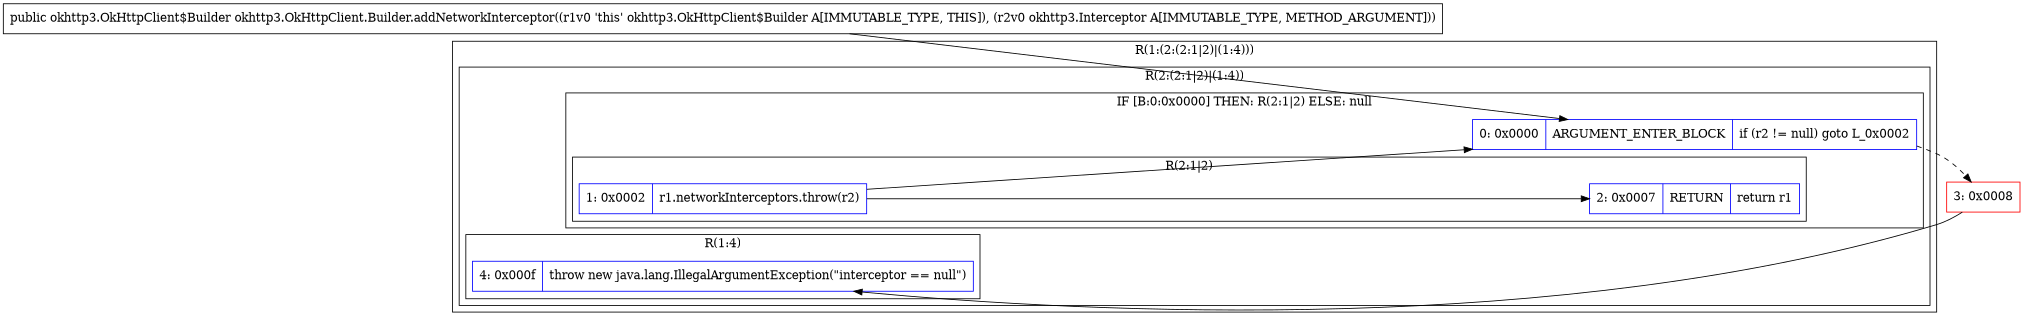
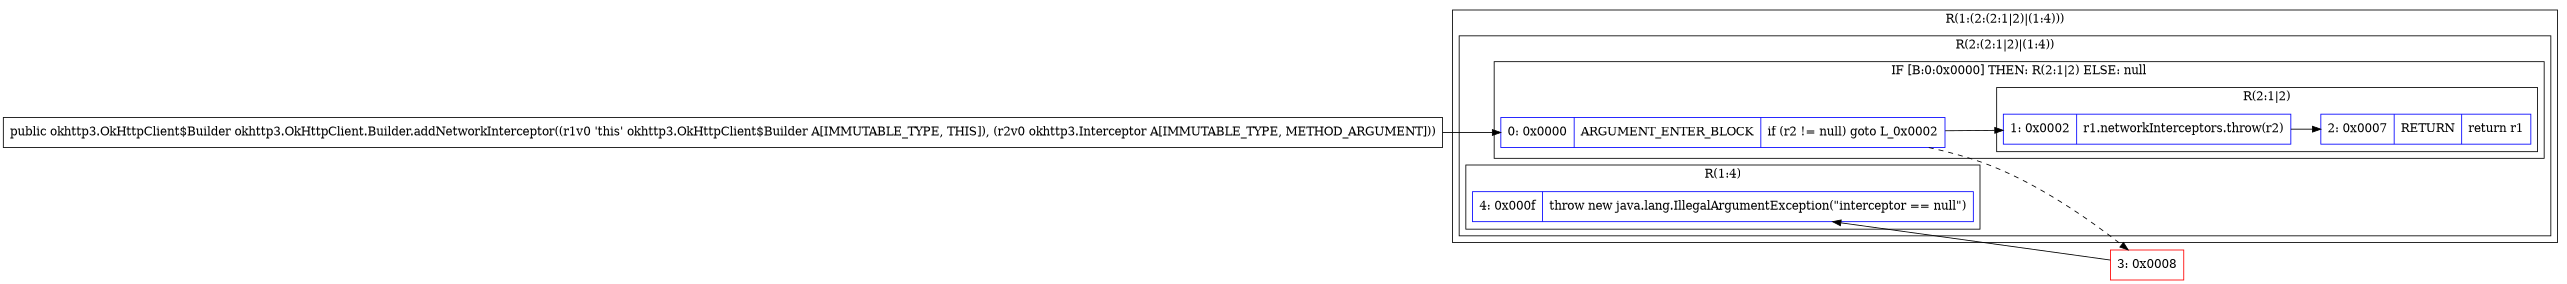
edge "1: 0x0002" -> "0: 0x0000": reversed
